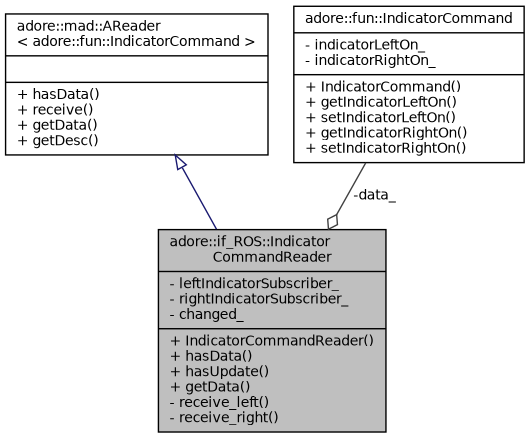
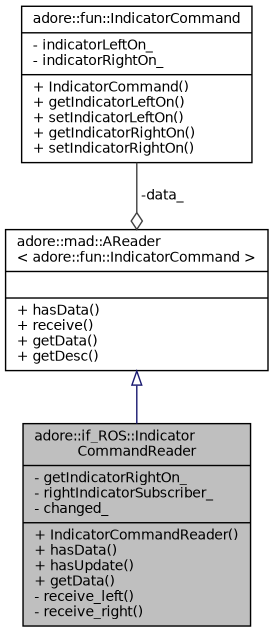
edge "adore::fun::IndicatorCommand" -> "adore::if_ROS::Indicator": now "adore::fun::IndicatorCommand" -> "adore::mad::AReader"
node "adore::if_ROS::Indicator": text "- leftIndicatorSubscriber_" -> "- getIndicatorRightOn_"
